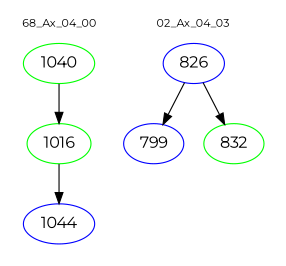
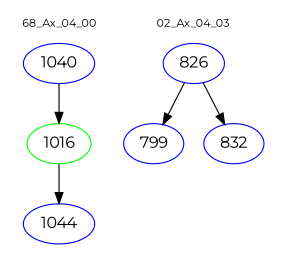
node "1040": color green -> blue
node "832": color green -> blue
